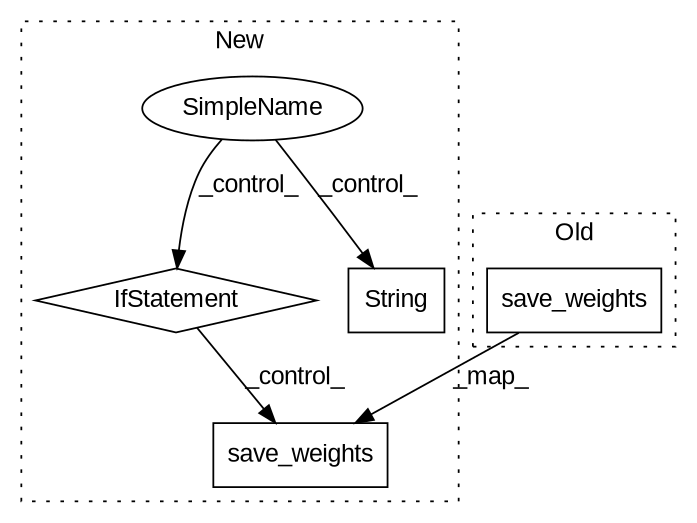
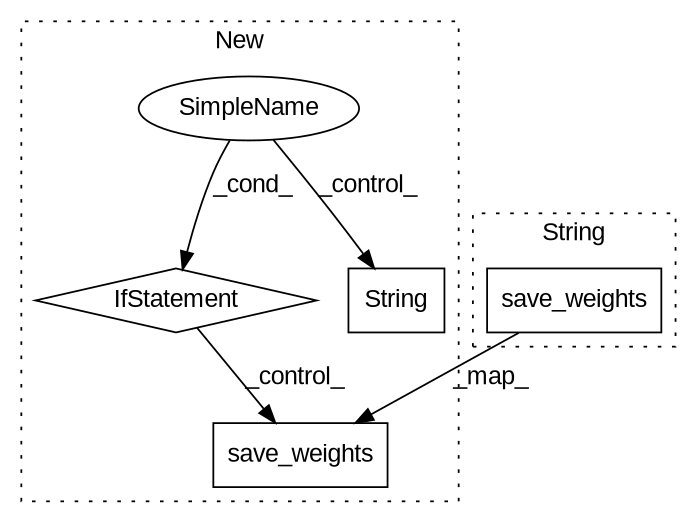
edge "SimpleName" -> "IfStatement": label "_control_" -> "_cond_"
cluster "Old": label "Old" -> "String"
